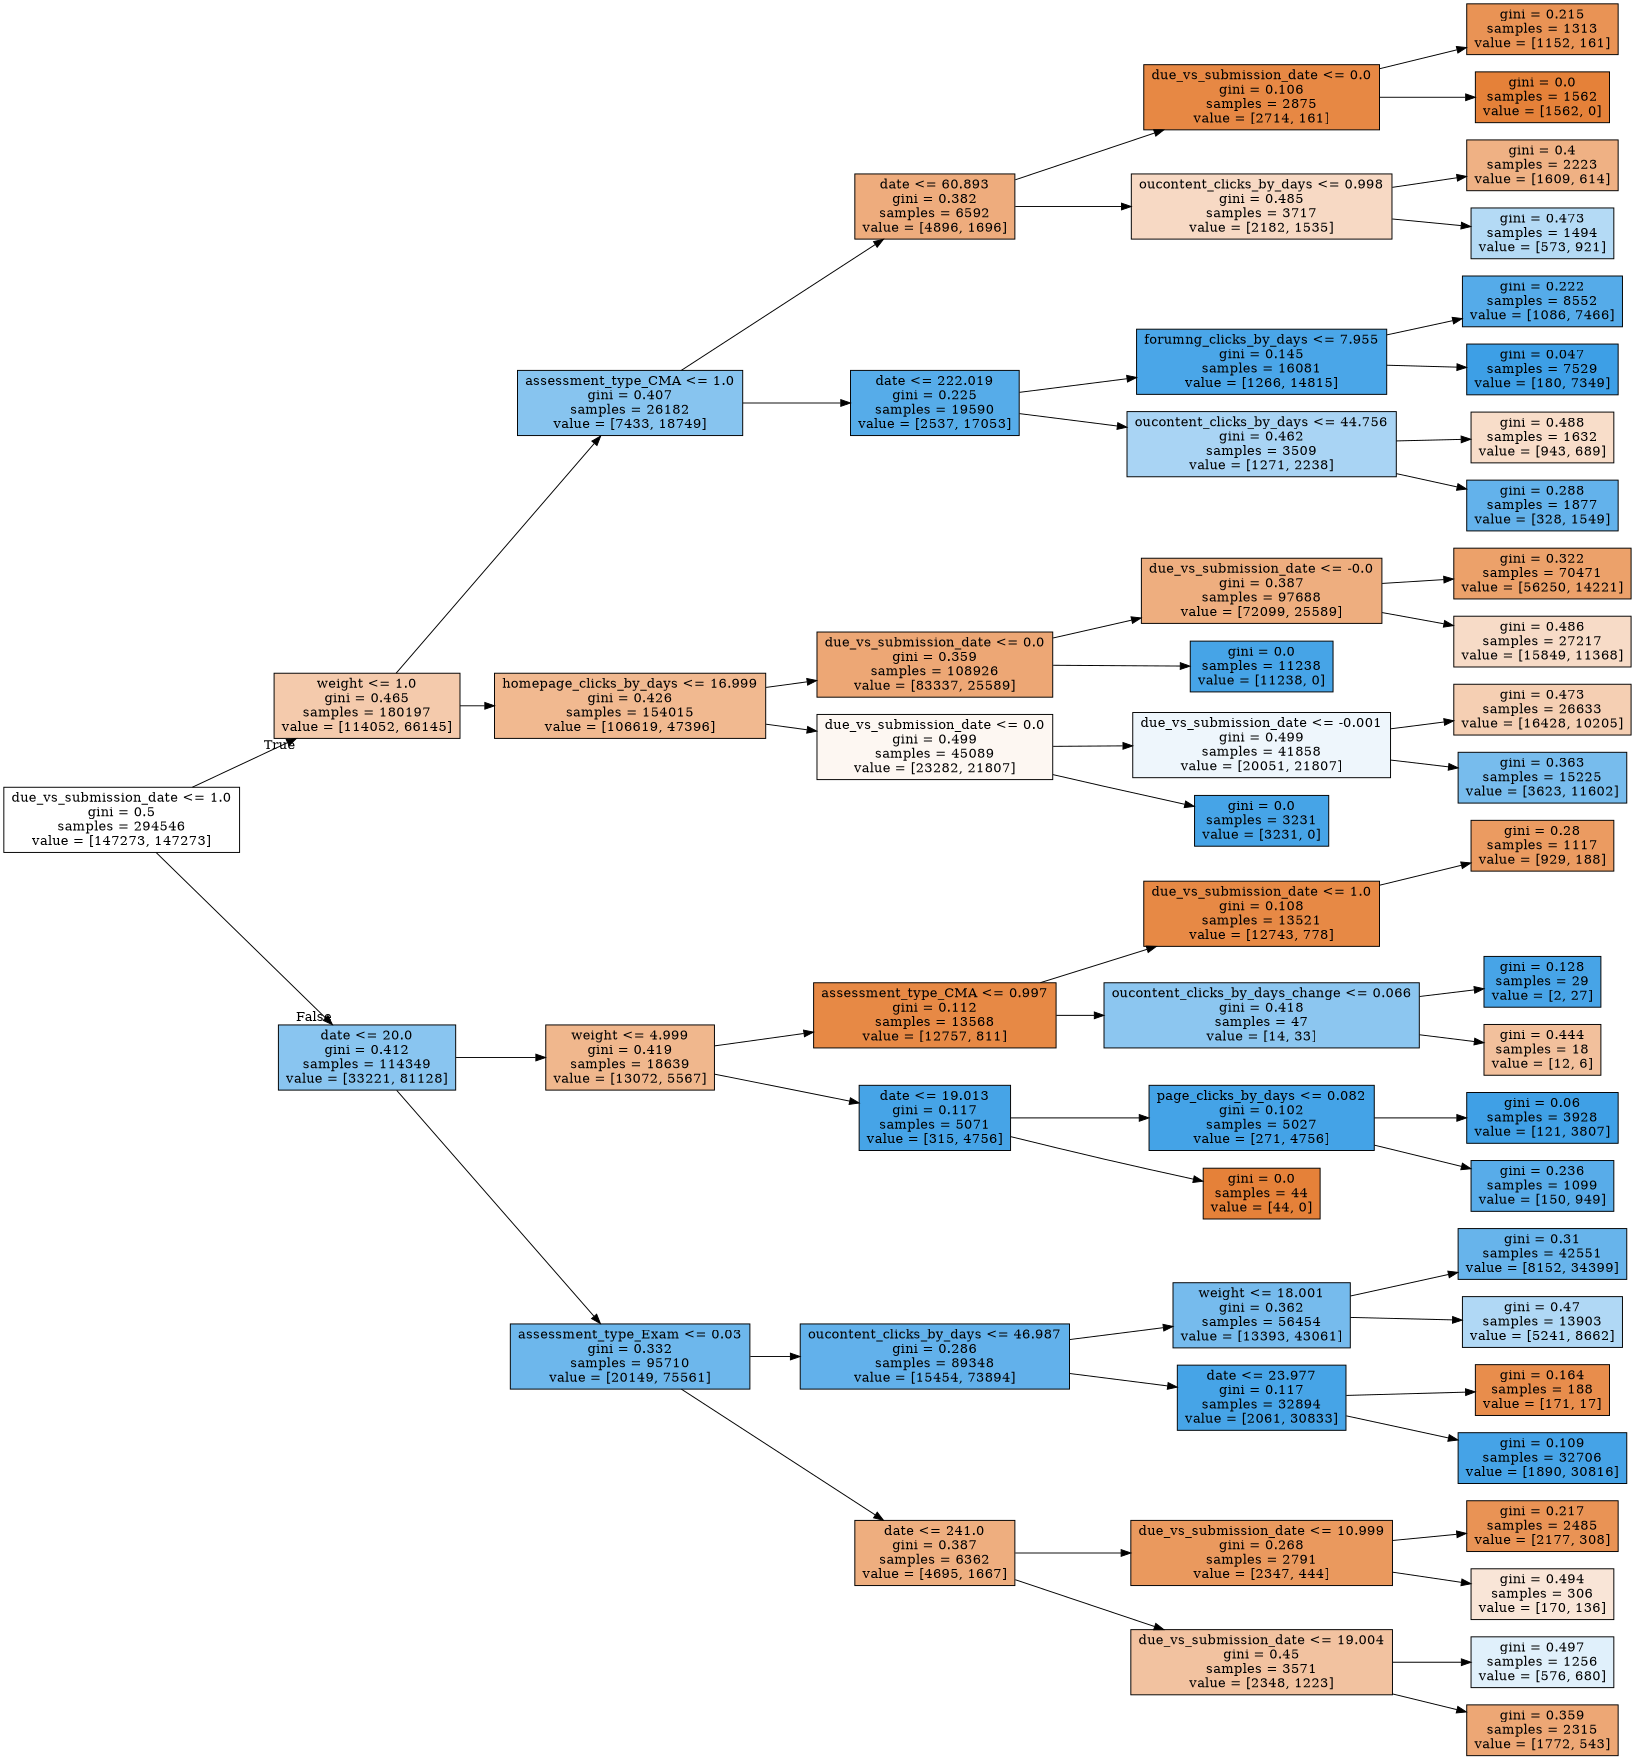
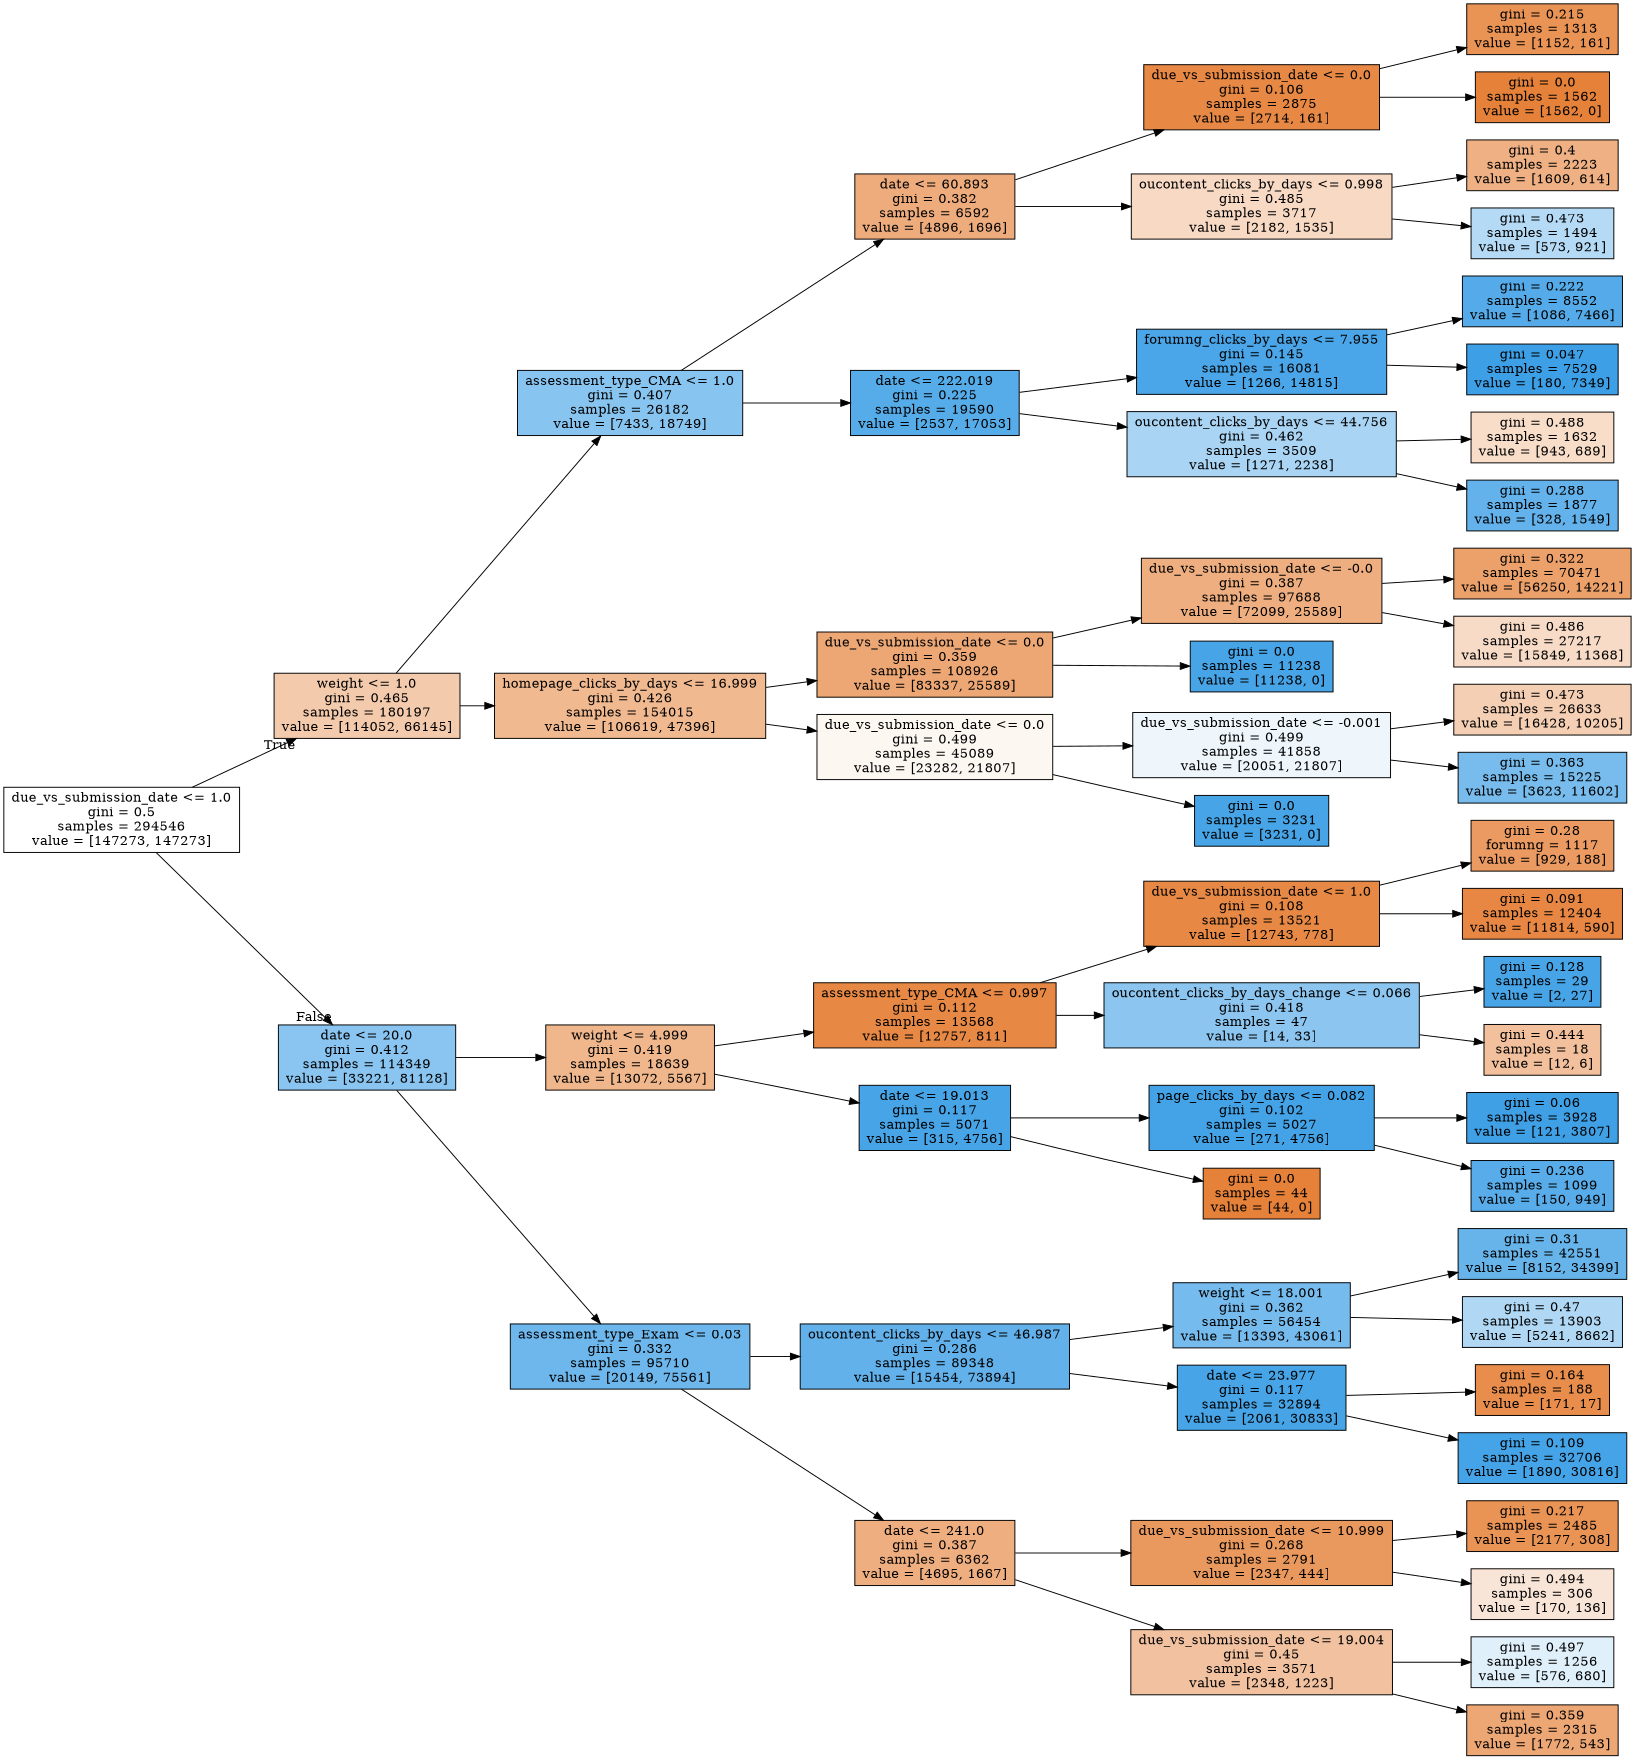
node "gini = 0.28 samples = 1117 value = [929, 188]": label "gini = 0.28 samples = 1117 value = [929, 188]" -> "gini = 0.28 forumng = 1117 value = [929, 188]"
node "gini = 0.091 samples = 12404 value = [11814, 590]": added
